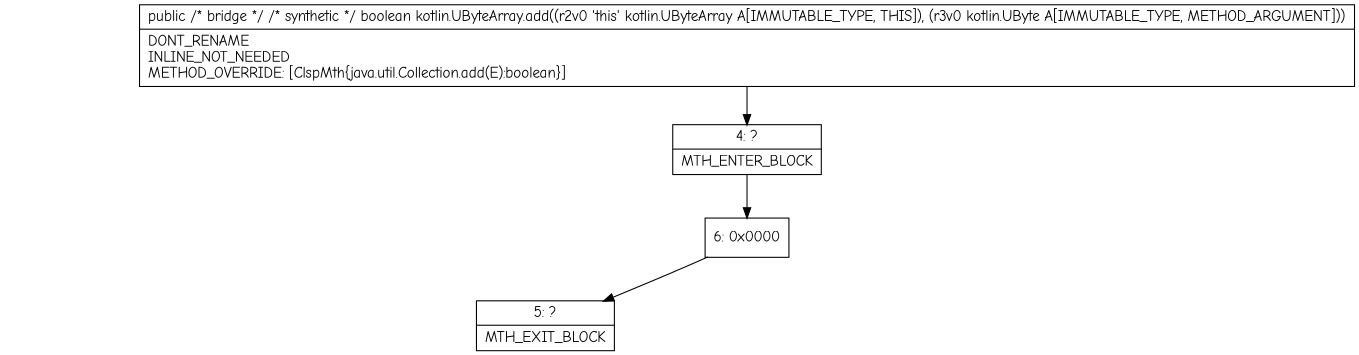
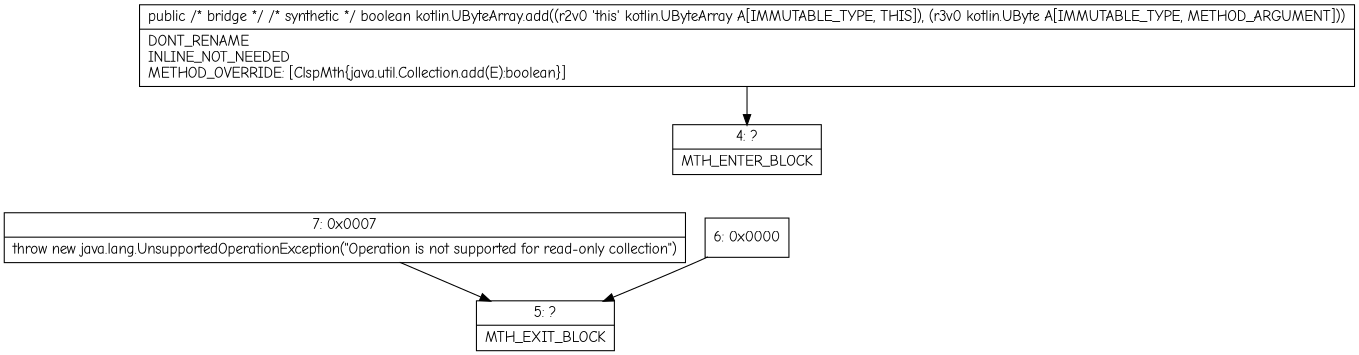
edge "4: ?" -> "6: 0x0000": removed
node "7: 0x0007": added
